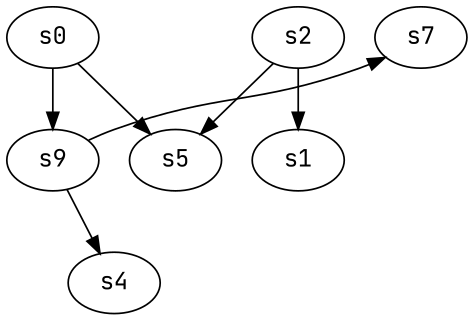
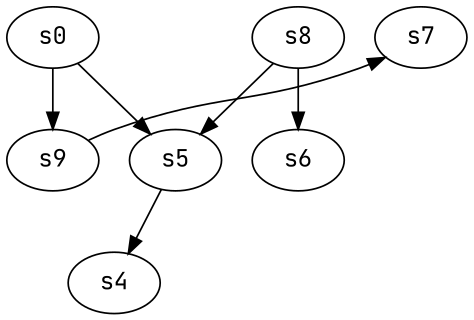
node "s2": label "s2" -> "s8"
node "s1": label "s1" -> "s6"
edge "s9" -> "s4": now "s5" -> "s4"
